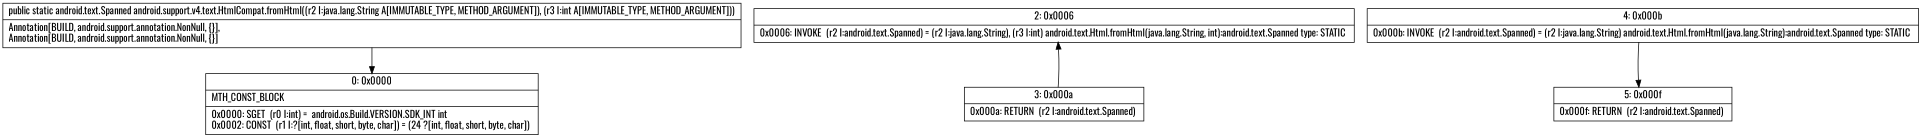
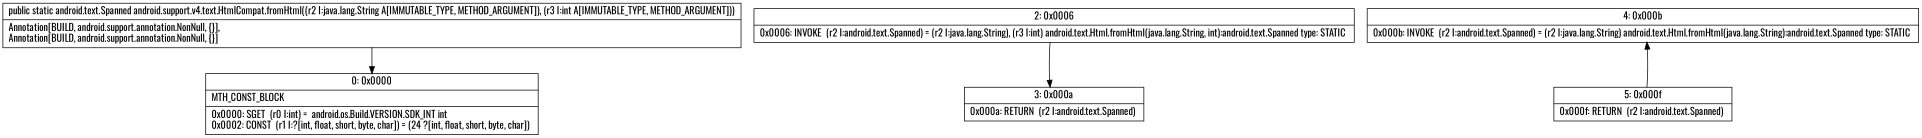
edge "4: 0x000b" -> "5: 0x000f": reversed
edge "3: 0x000a" -> "2: 0x0006": reversed
